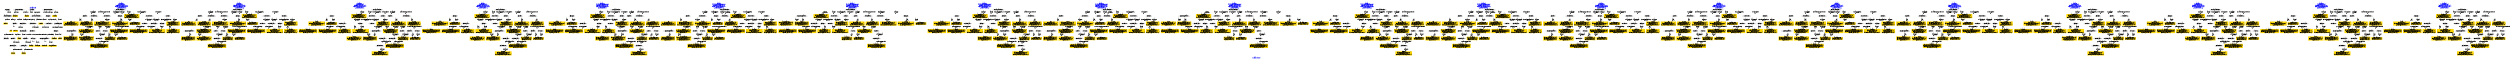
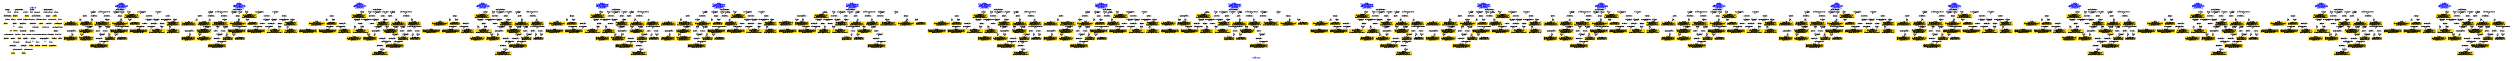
node "provenanceTypeURI": fillcolor lightgray -> gold
node "creationDate": fillcolor lightgray -> gold
node "materials": fillcolor gold -> lightgray
